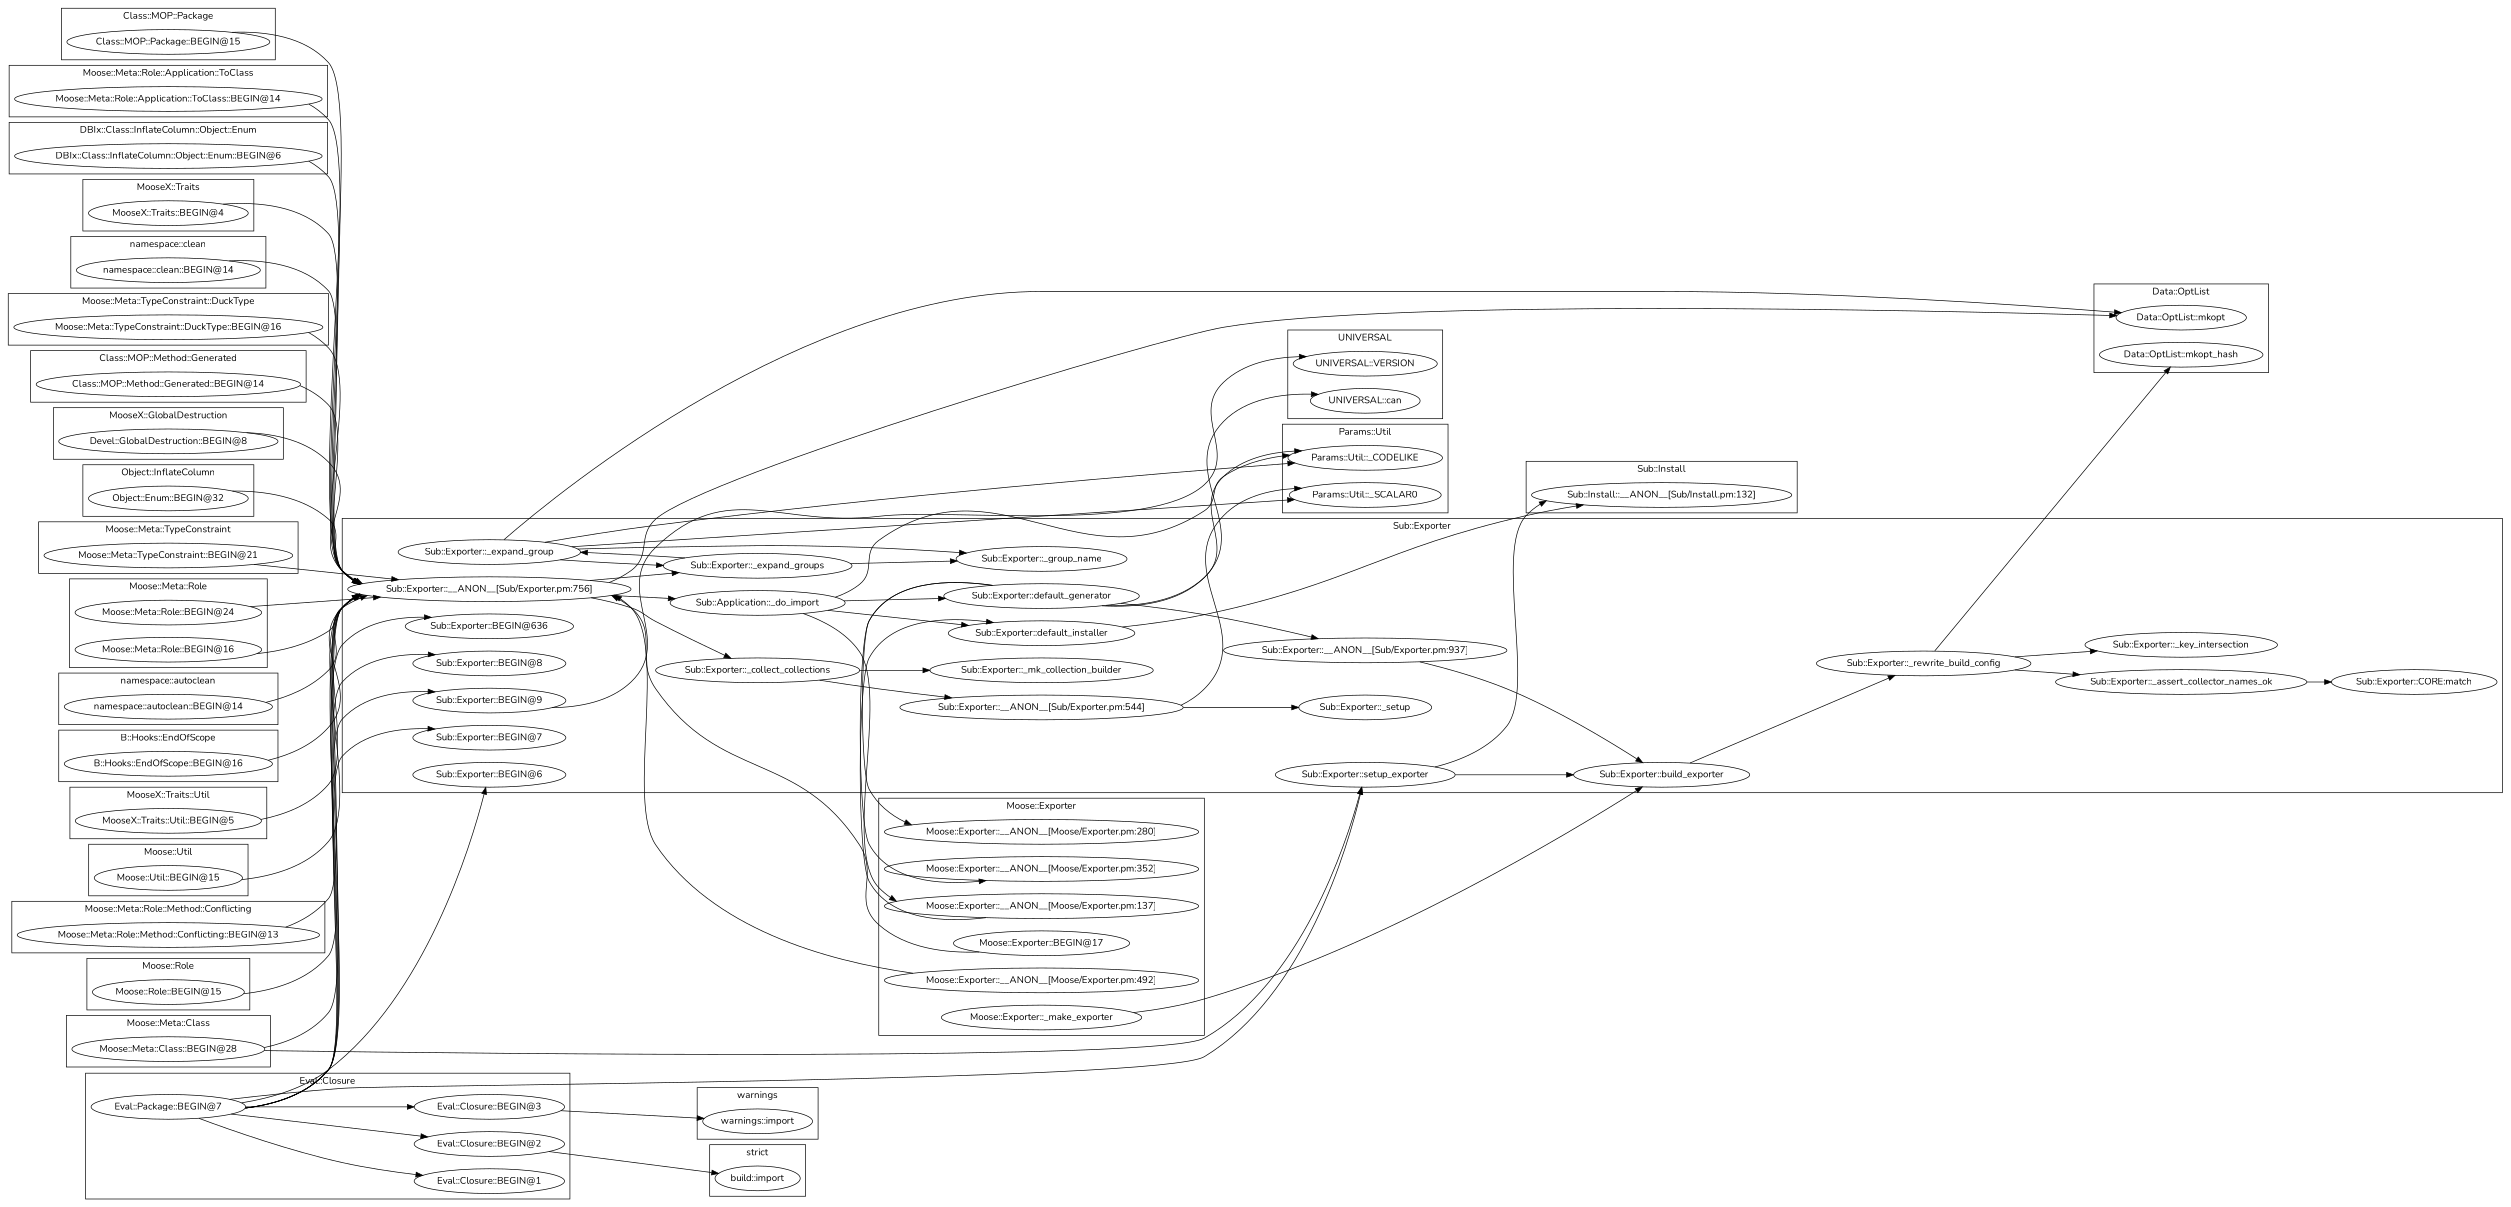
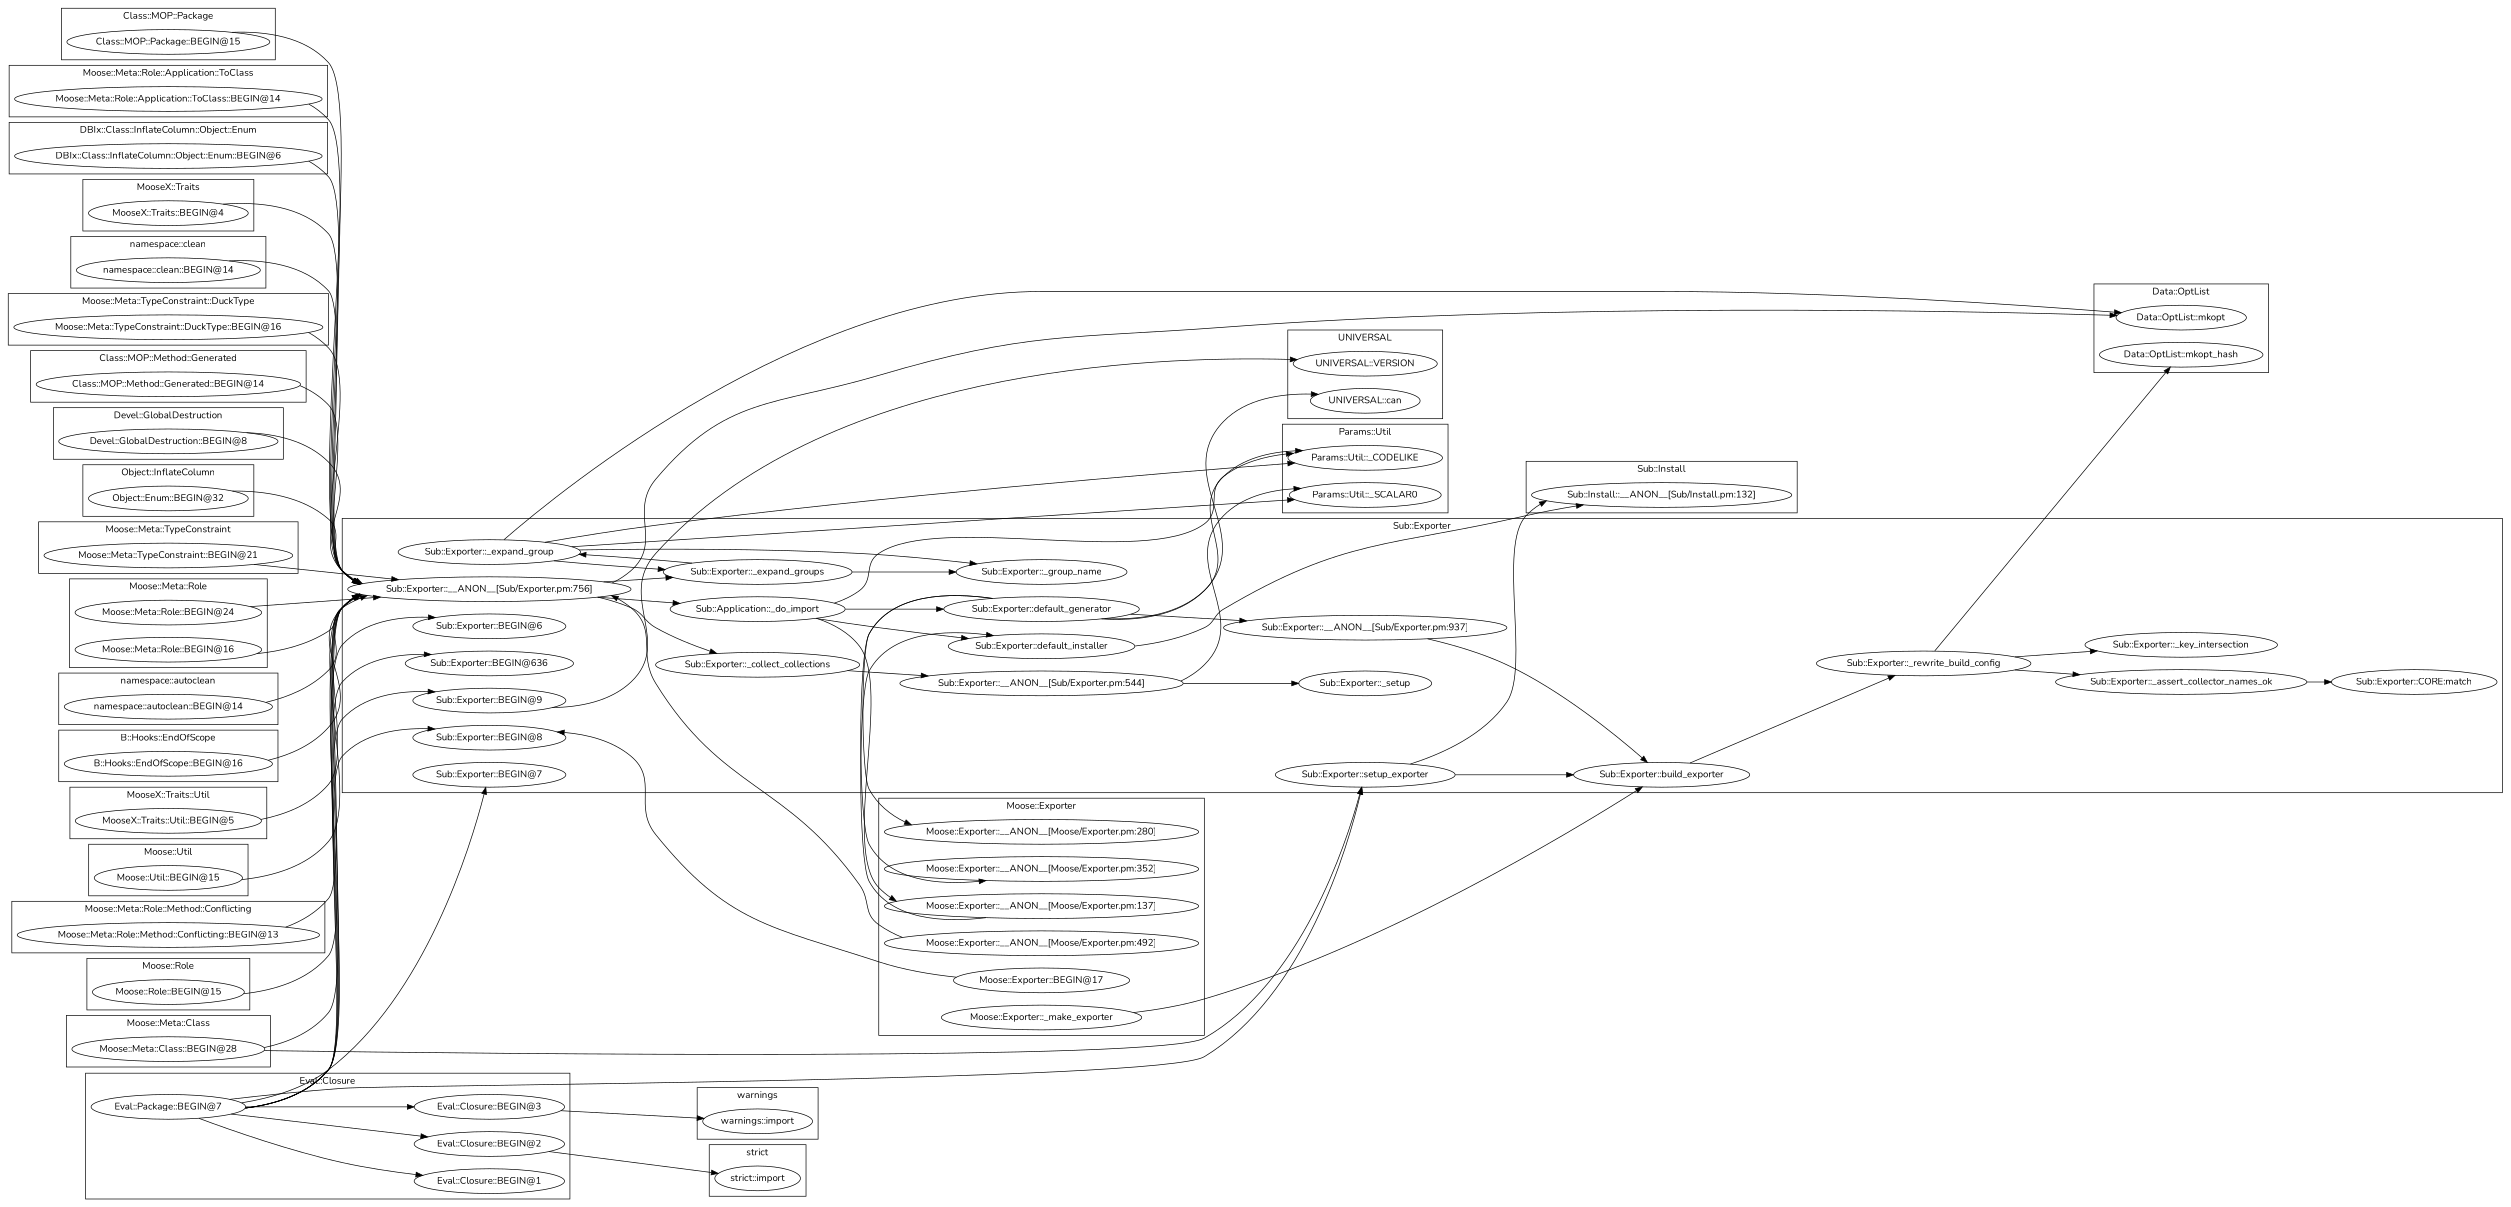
cluster "MooseX::GlobalDestruction": label "MooseX::GlobalDestruction" -> "Devel::GlobalDestruction"
node "Sub::Exporter::_mk_collection_builder": removed
edge "Moose::Exporter::BEGIN@17" -> "Sub::Exporter::__ANON__[Sub/Exporter.pm:756]": now "Moose::Exporter::BEGIN@17" -> "Sub::Exporter::BEGIN@8"
node "build::import": label "build::import" -> "strict::import"
